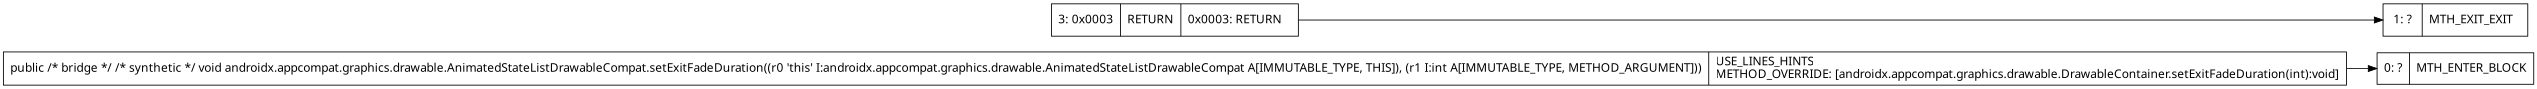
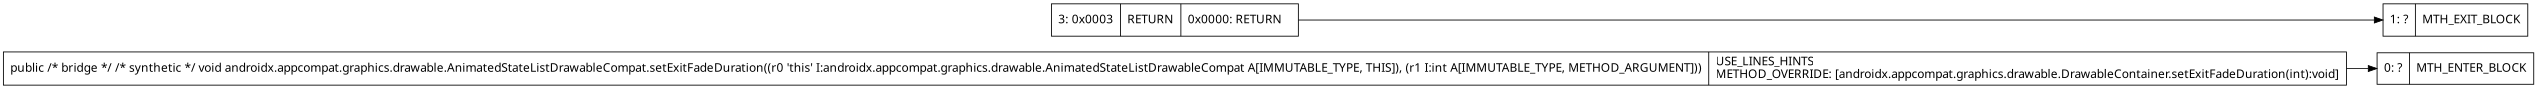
node "3: 0x0003": text "0x0003: RETURN" -> "0x0000: RETURN"
node "1: ?": text "MTH_EXIT_EXIT" -> "MTH_EXIT_BLOCK"
